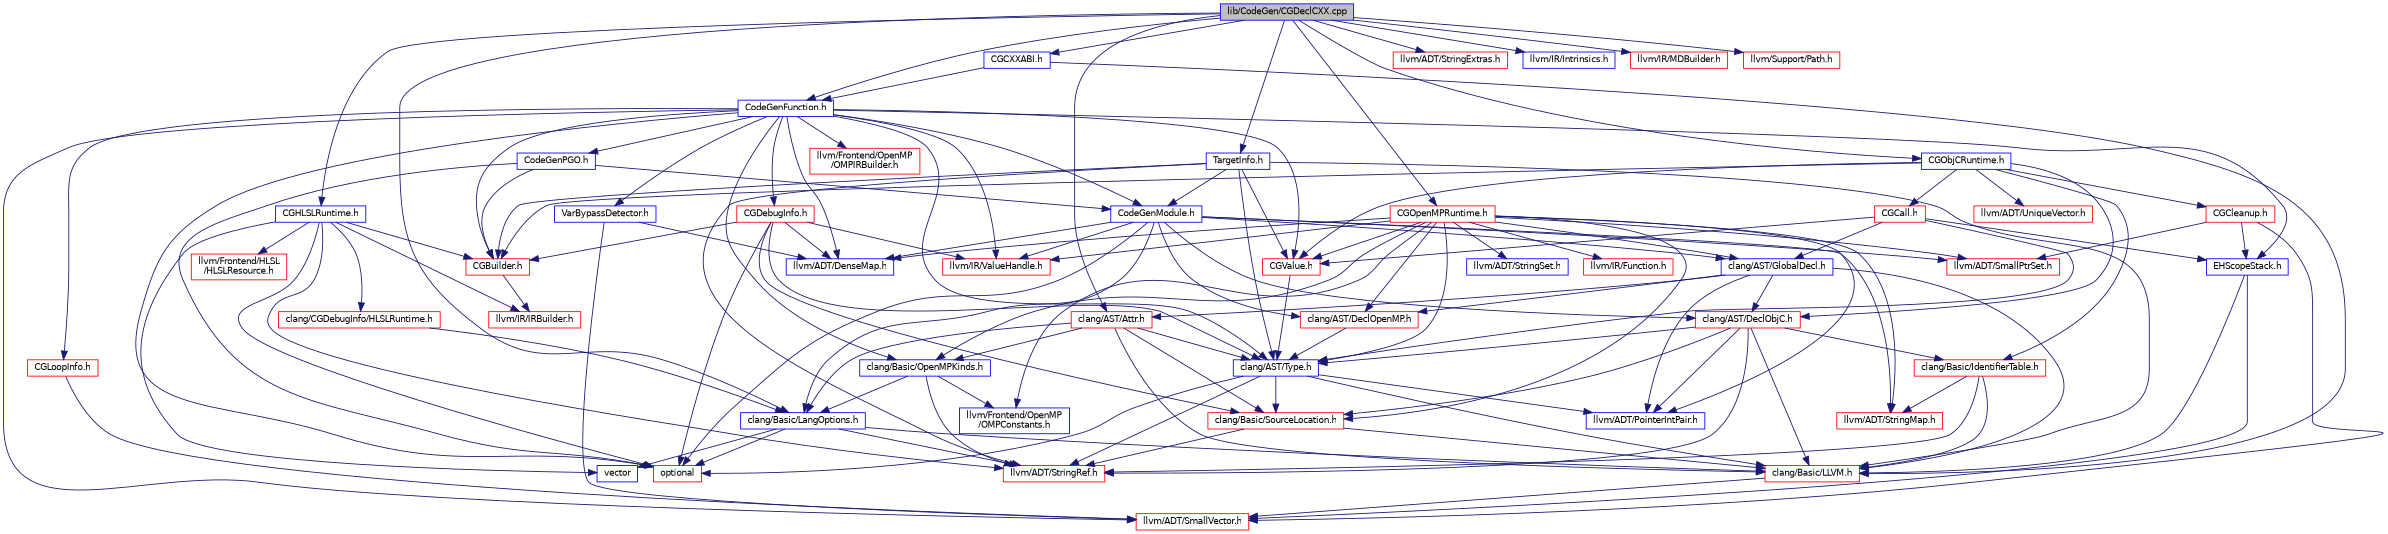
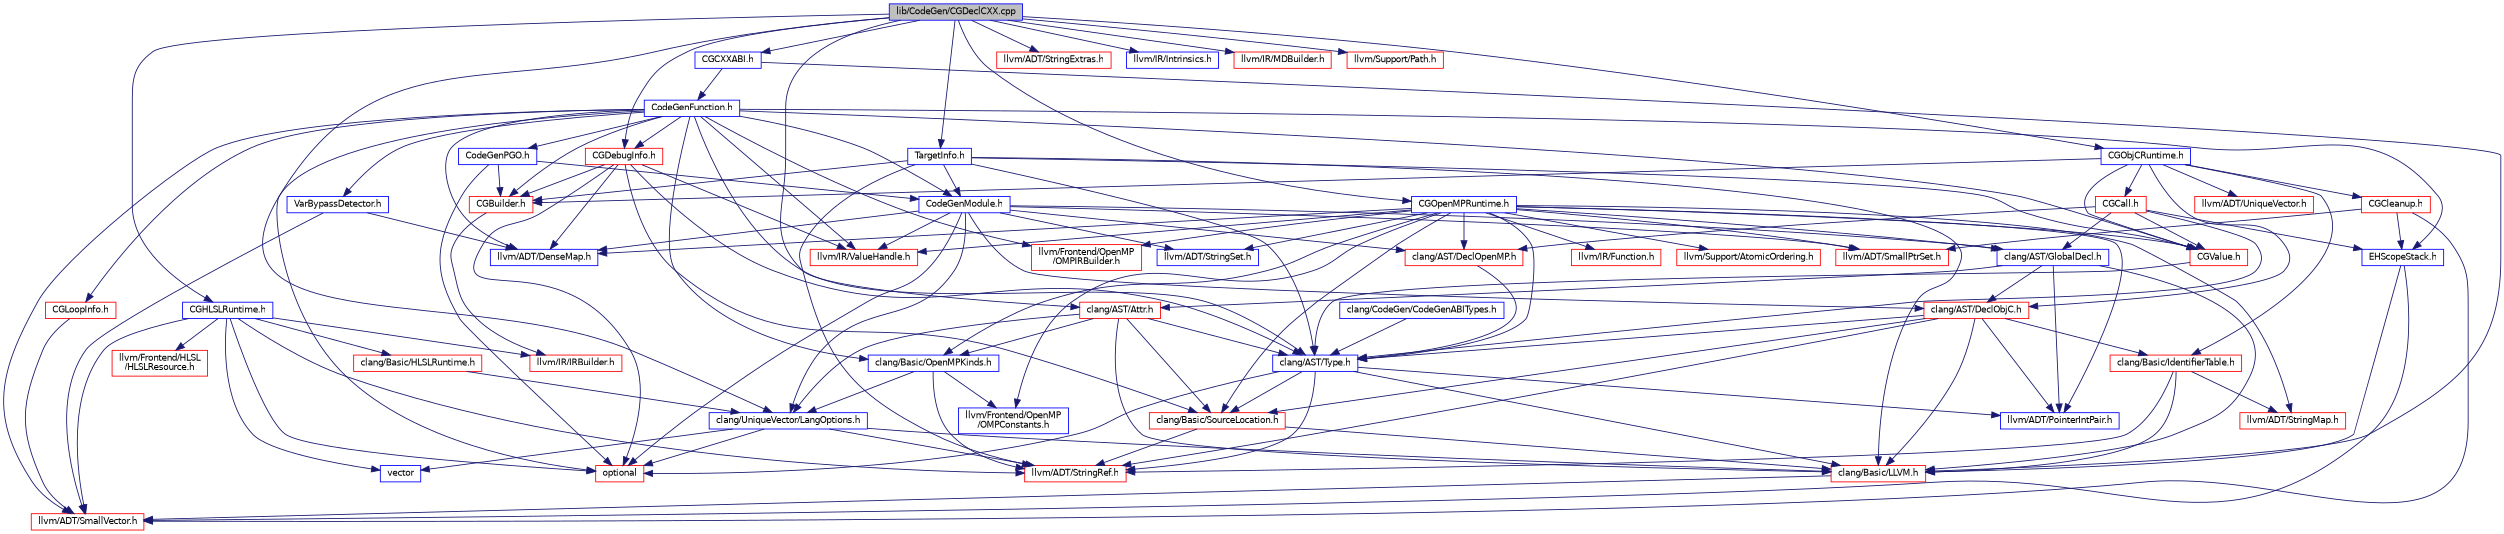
edge "lib/CodeGen/CGDeclCXX.cpp" -> "CodeGenFunction.h": now "lib/CodeGen/CGDeclCXX.cpp" -> "CGDebugInfo.h"
node "CGOpenMPRuntime.h": color red -> blue
edge "CGOpenMPRuntime.h" -> "llvm/Frontend/OpenMP /OMPIRBuilder.h": added
edge "CodeGenModule.h" -> "llvm/ADT/StringMap.h": now "CodeGenModule.h" -> "llvm/ADT/StringSet.h"
edge "CGHLSLRuntime.h" -> "CGBuilder.h": now "CGHLSLRuntime.h" -> "llvm/ADT/SmallVector.h"
node "llvm/Support/AtomicOrdering.h": added
edge "clang/AST/GlobalDecl.h" -> "clang/AST/DeclOpenMP.h": now "CGCall.h" -> "clang/AST/DeclOpenMP.h"
node "clang/CodeGen/CodeGenABITypes.h": added
node "clang/CGDebugInfo/HLSLRuntime.h": label "clang/CGDebugInfo/HLSLRuntime.h" -> "clang/Basic/HLSLRuntime.h"
node "clang/Basic/LangOptions.h": label "clang/Basic/LangOptions.h" -> "clang/UniqueVector/LangOptions.h"
